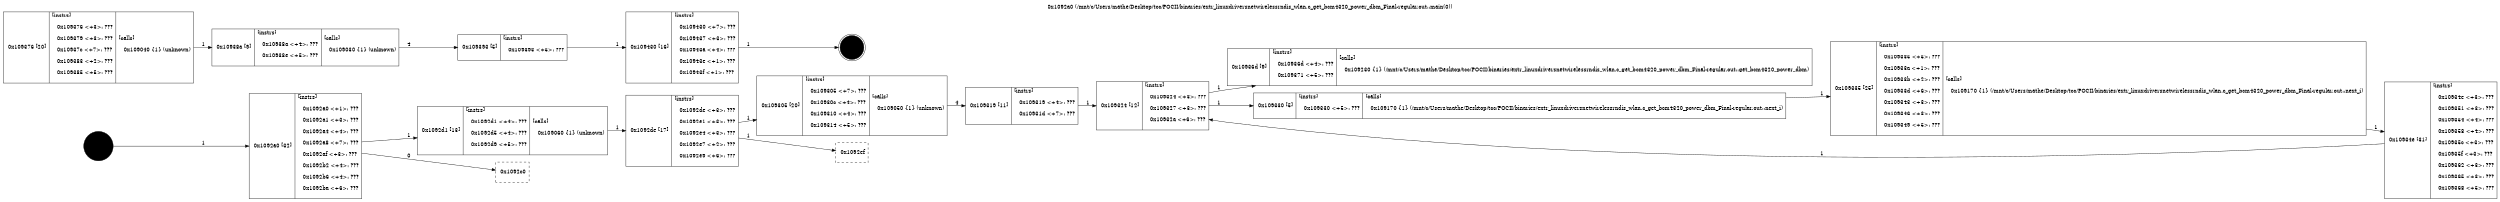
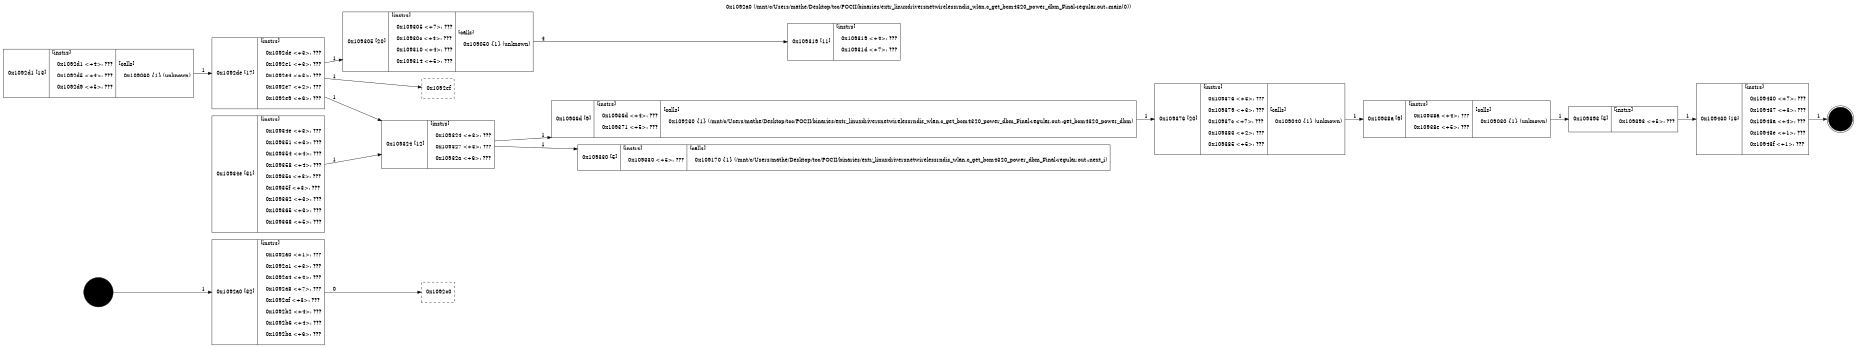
edge "0x10938a [9]" -> "0x109393 [5]": label " 4" -> " 1"
node "0x109335 [25]": removed
edge "0x109319 [11]" -> "0x109324 [12]": now "0x1092de [17]" -> "0x109324 [12]"
edge "0x10936d [9]" -> "0x109376 [20]": added, label "1"
edge "0x1092a0 [32]" -> "0x1092d1 [13]": removed, label "1"
